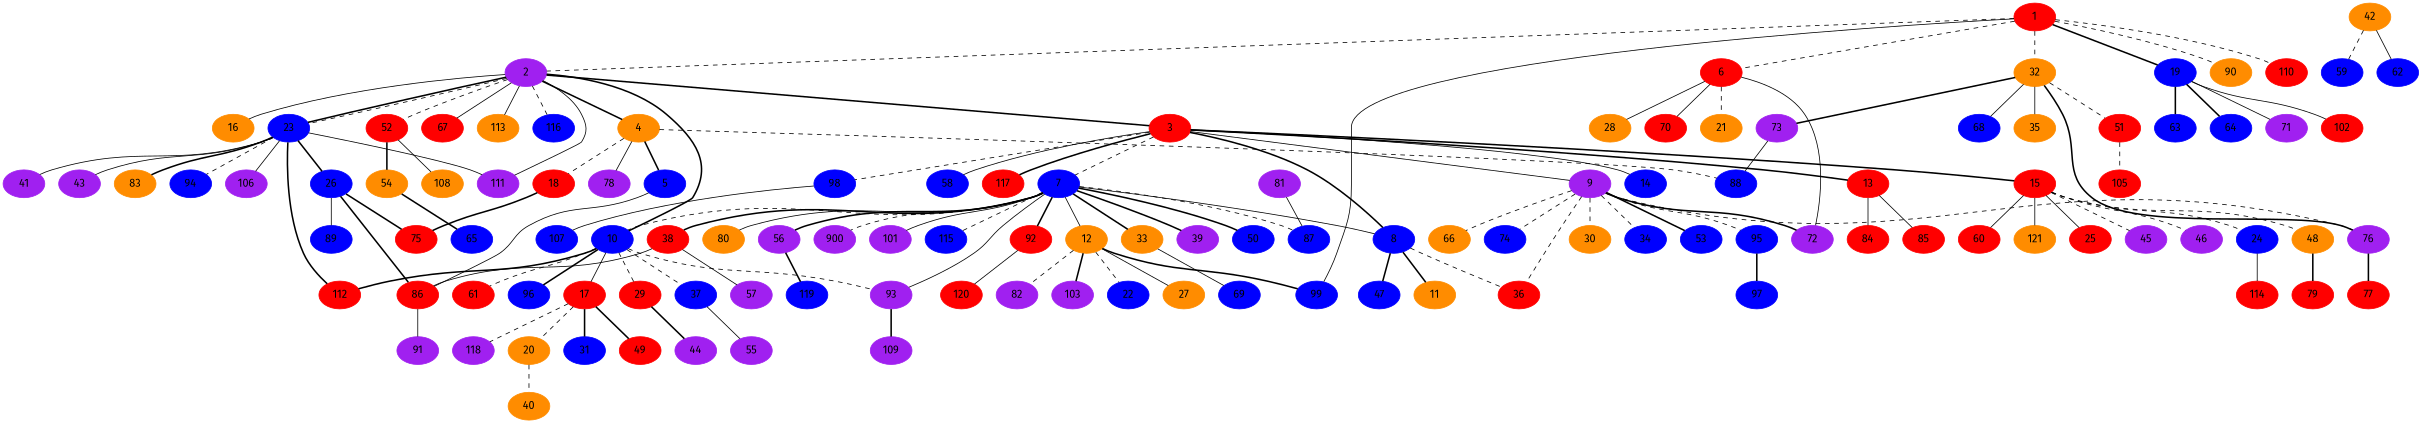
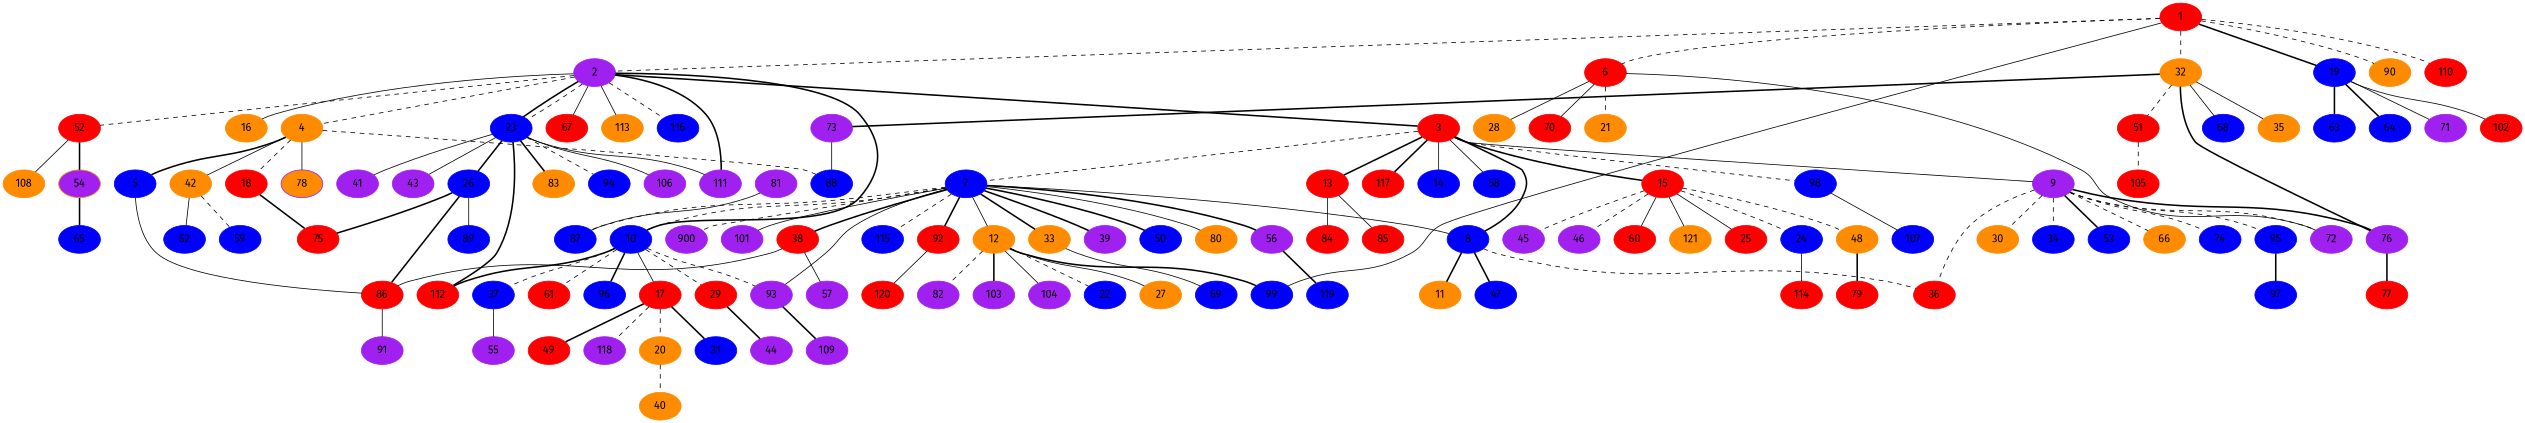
edge "2" -- "4": style bold -> dashed
edge "2" -- "111": style solid -> bold
edge "4" -- "42": added
node "54": fillcolor darkorange -> purple
node "78": fillcolor purple -> darkorange
edge "9" -- "72": style bold -> dashed
edge "9" -- "76": style dashed -> bold
node "104": added
